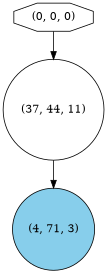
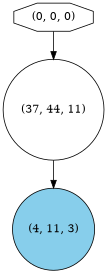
node "(4, 71, 3)": label "(4, 71, 3)" -> "(4, 11, 3)"
